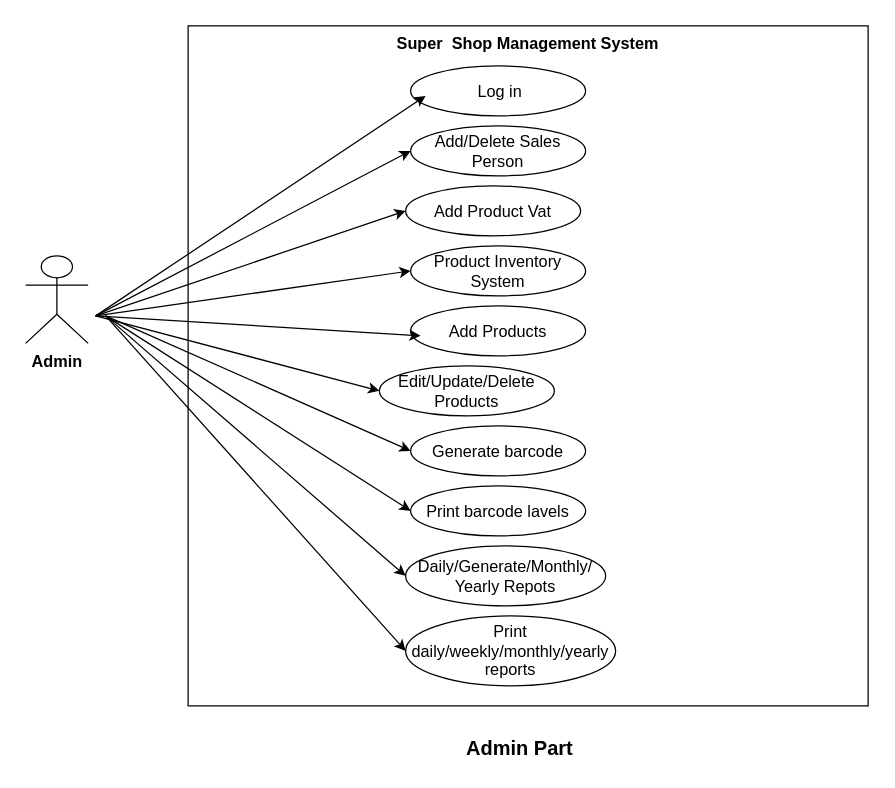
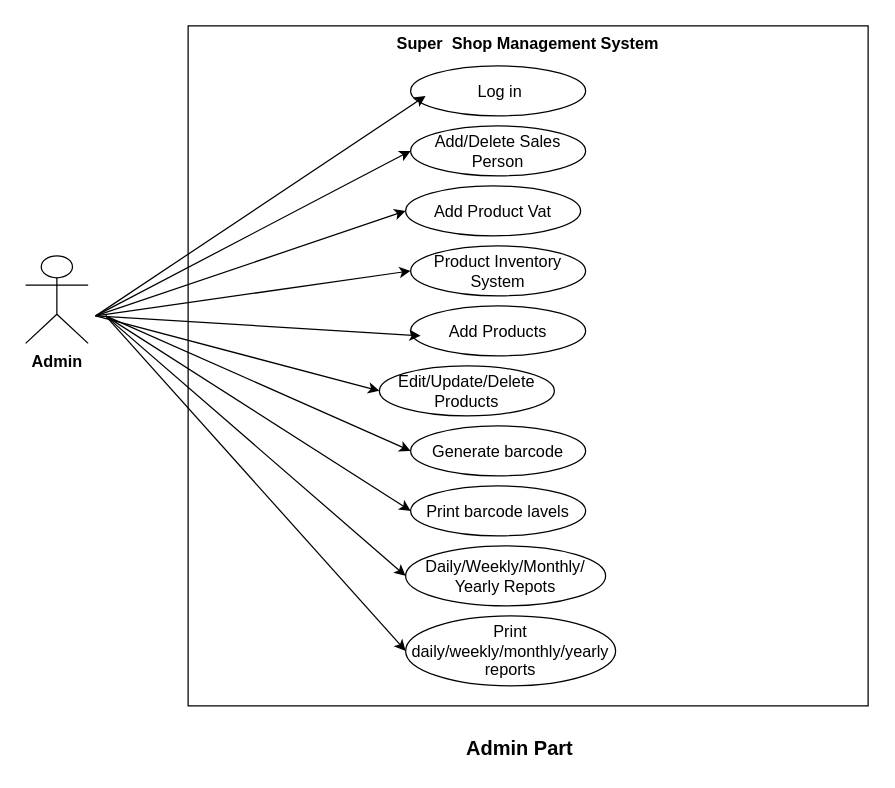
node "Daily/Generate/Monthly/ Yearly Repots": label "Daily/Generate/Monthly/ Yearly Repots" -> "Daily/Weekly/Monthly/ Yearly Repots"
